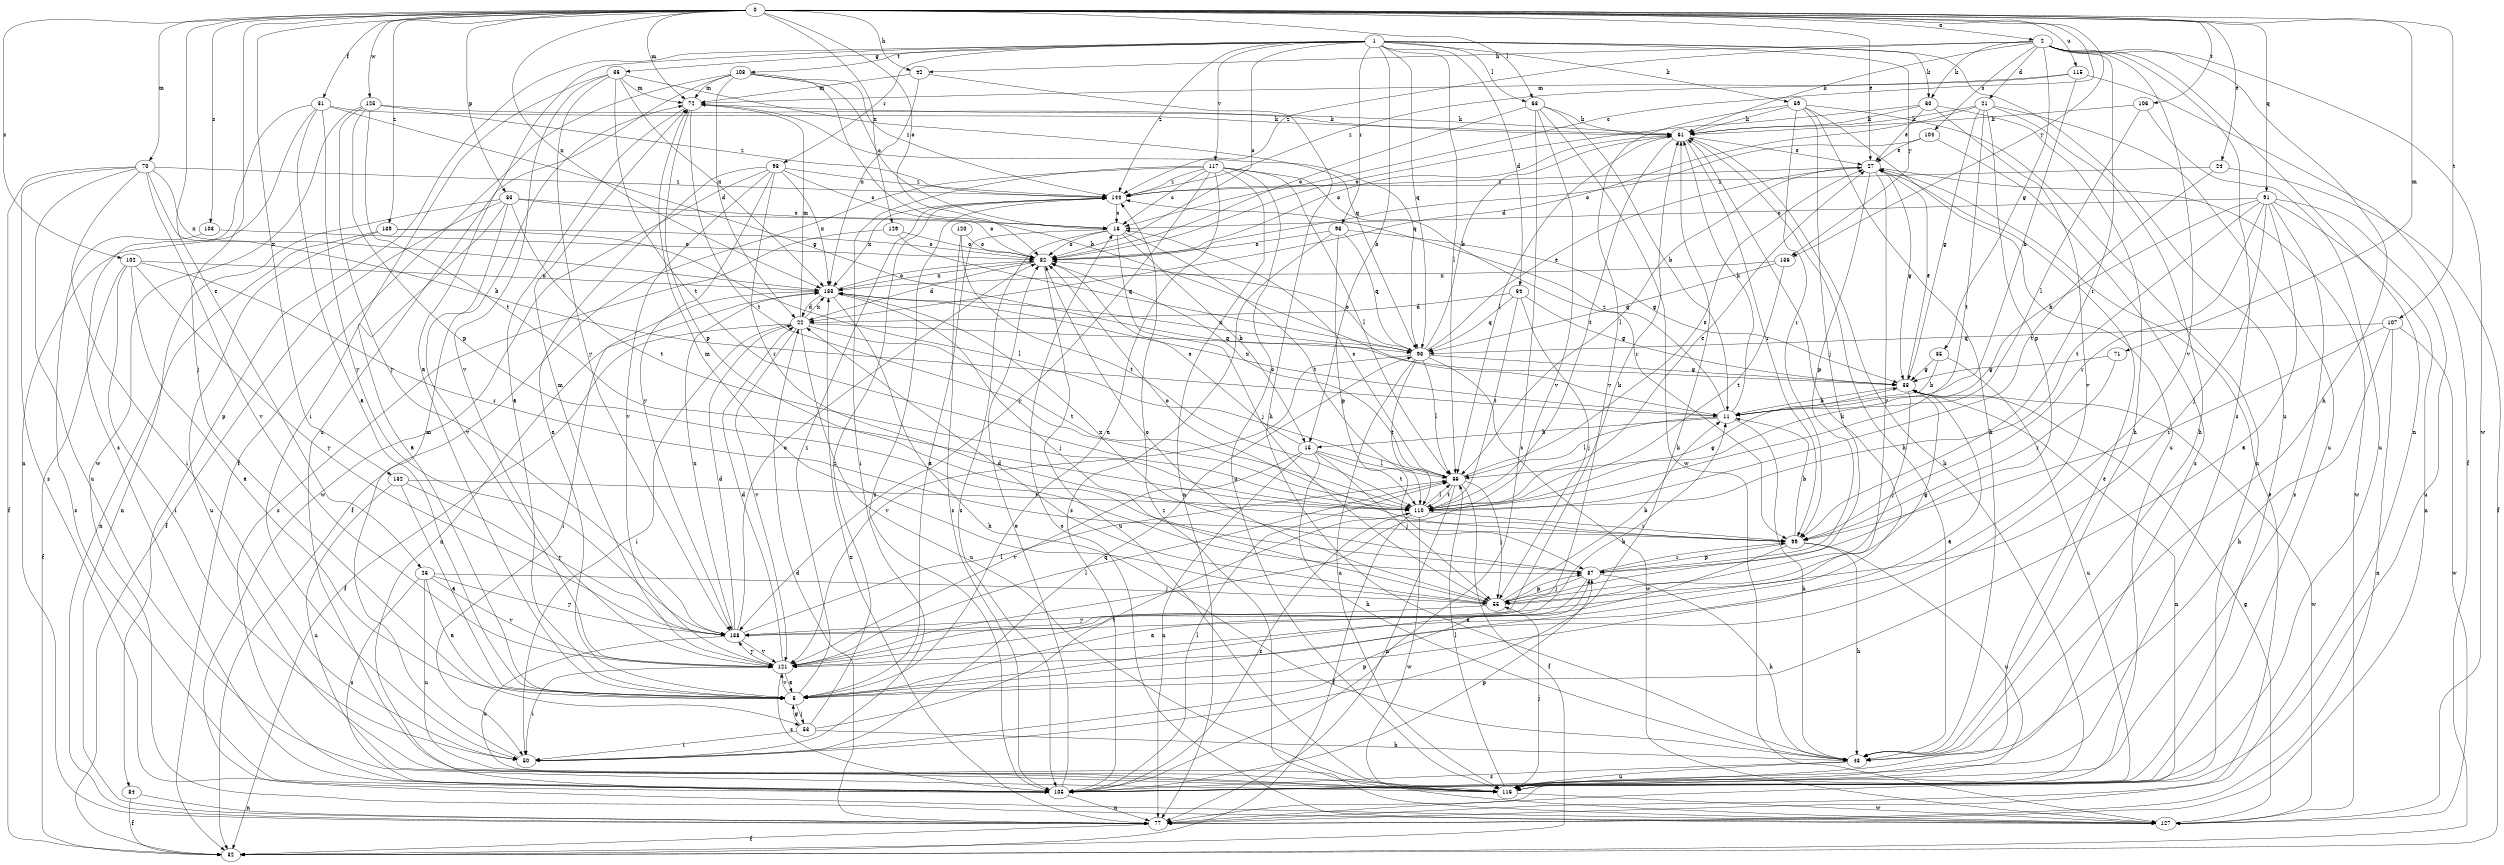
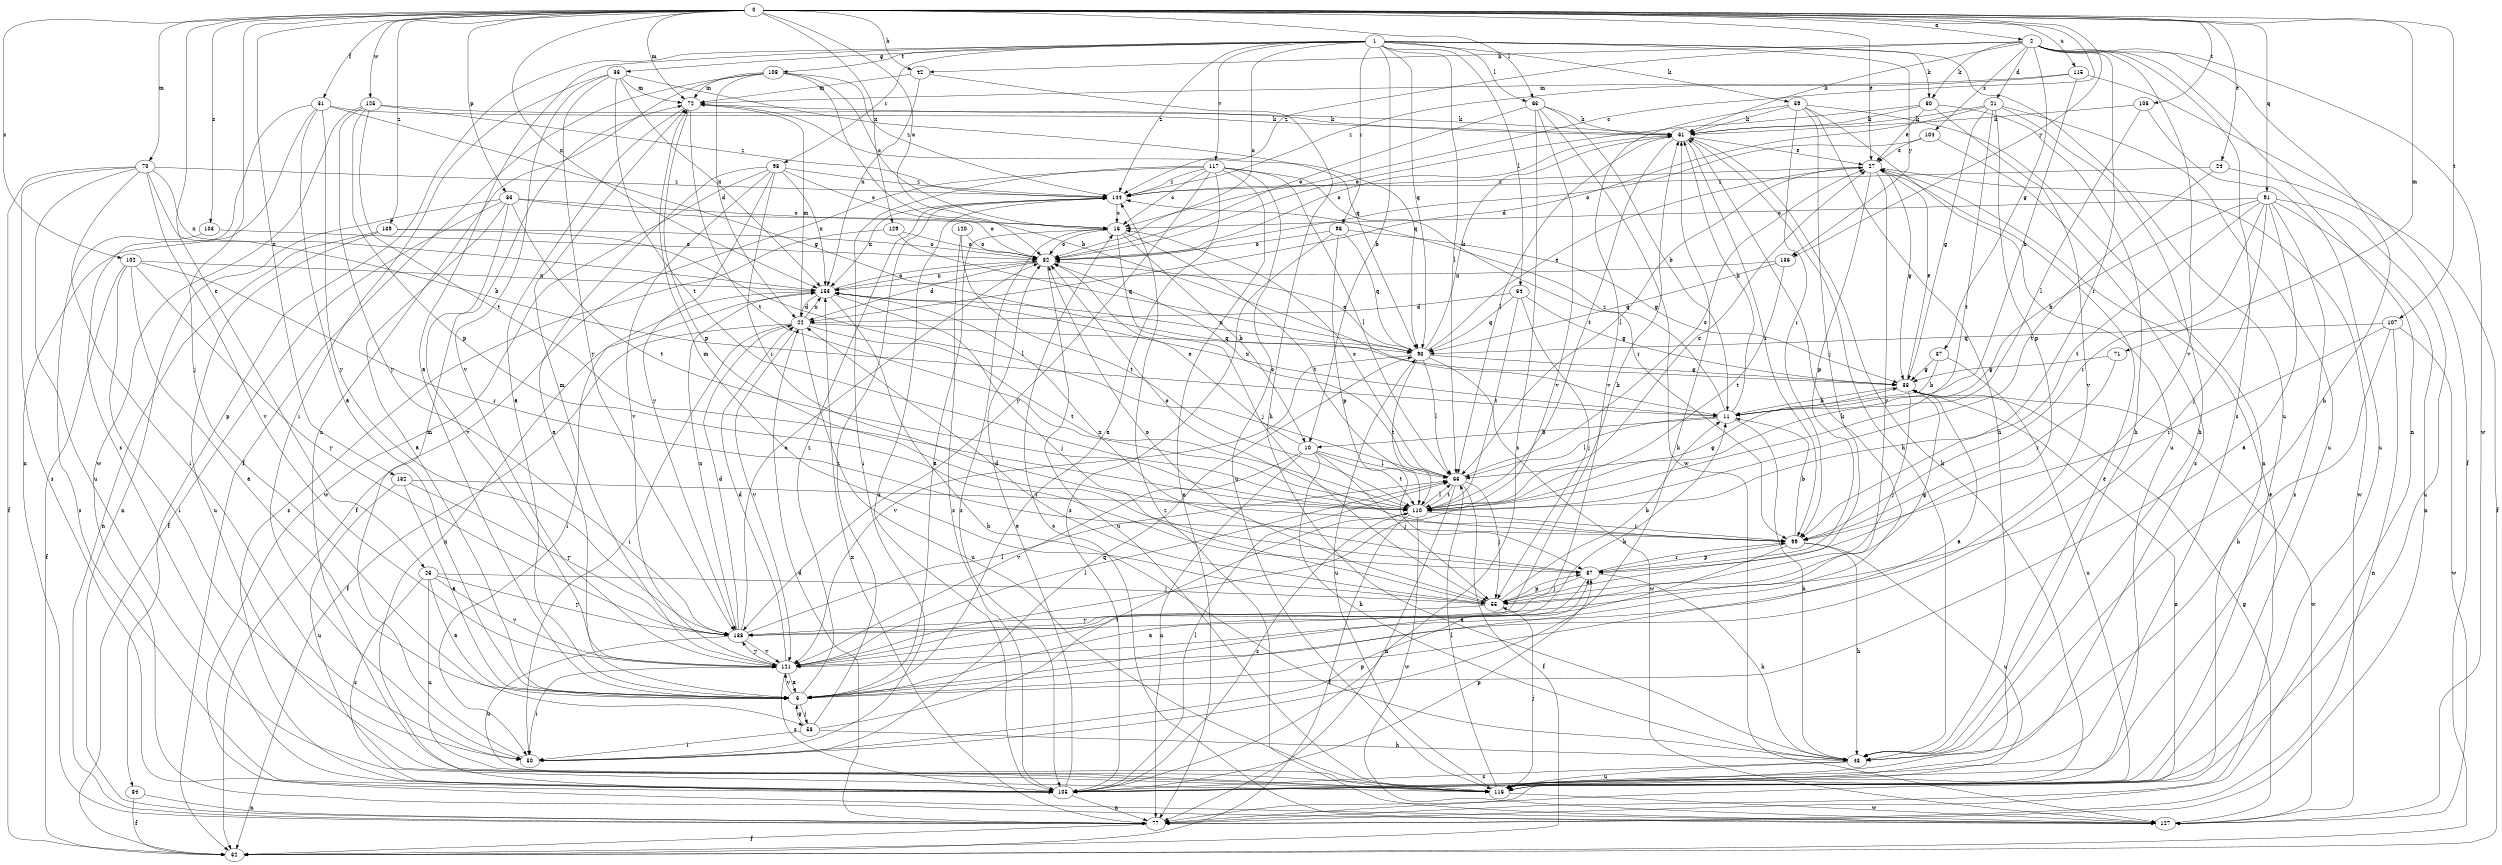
edge "1" -> "64": label "d" -> "l"
node "35": label "35" -> "37"
node "15": label "15" -> "10"
edge "93" -> "116": reversed
